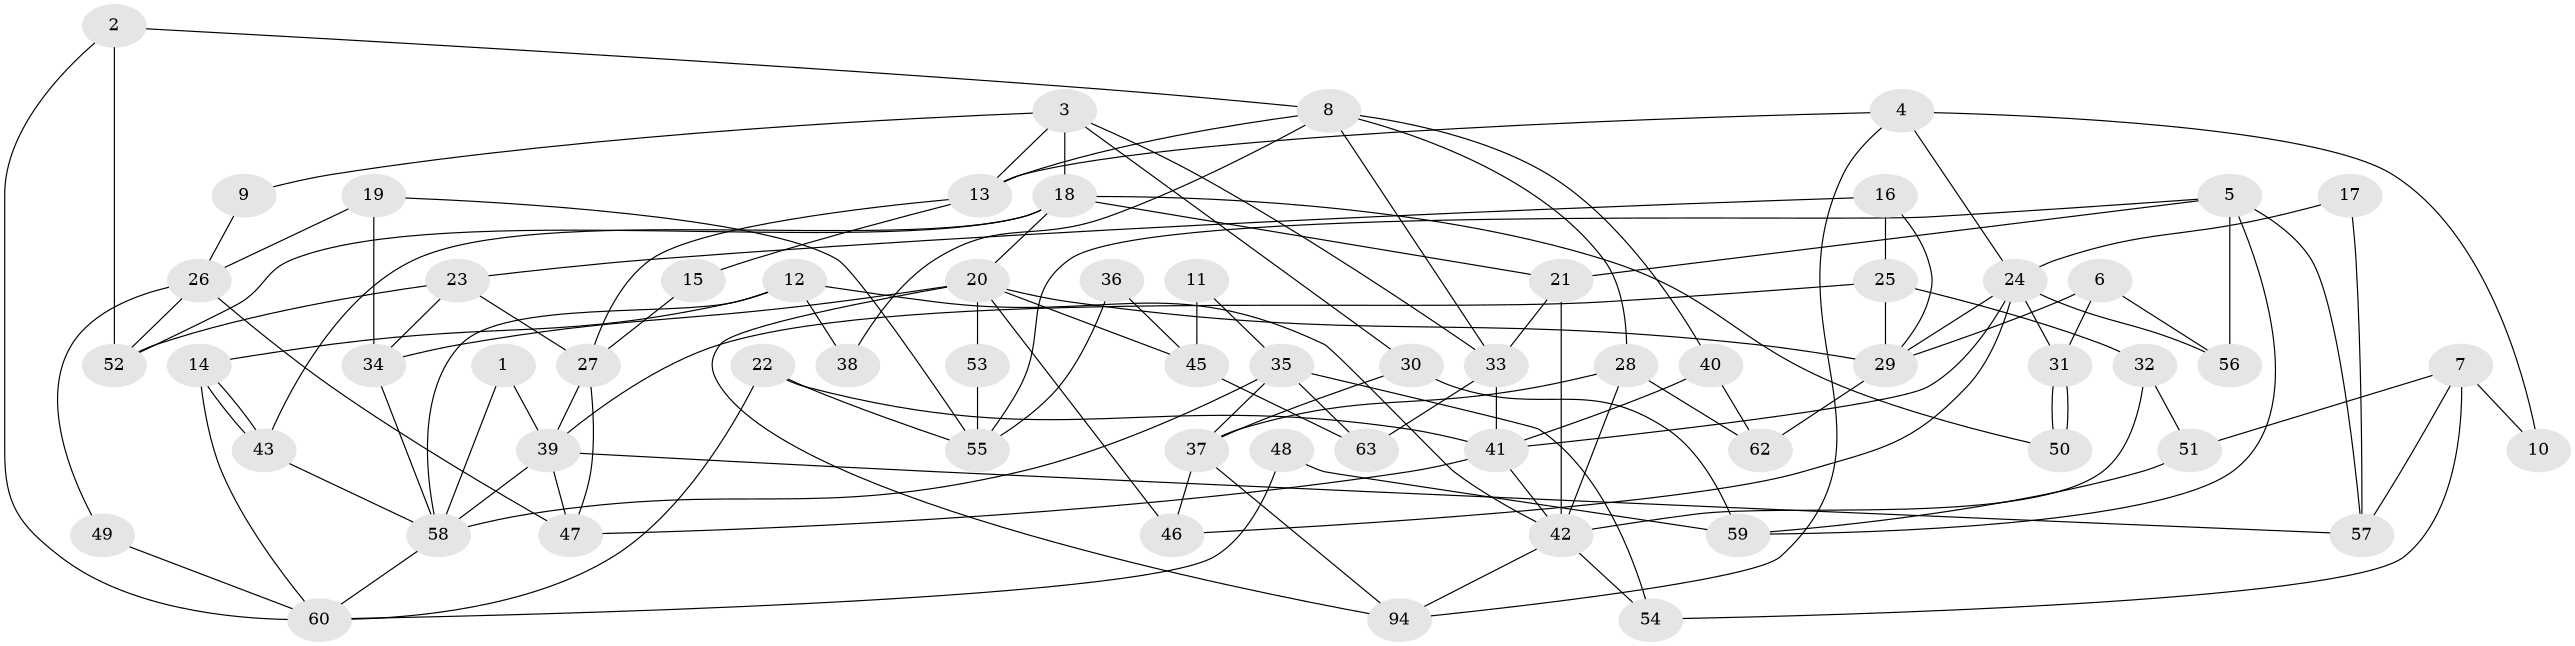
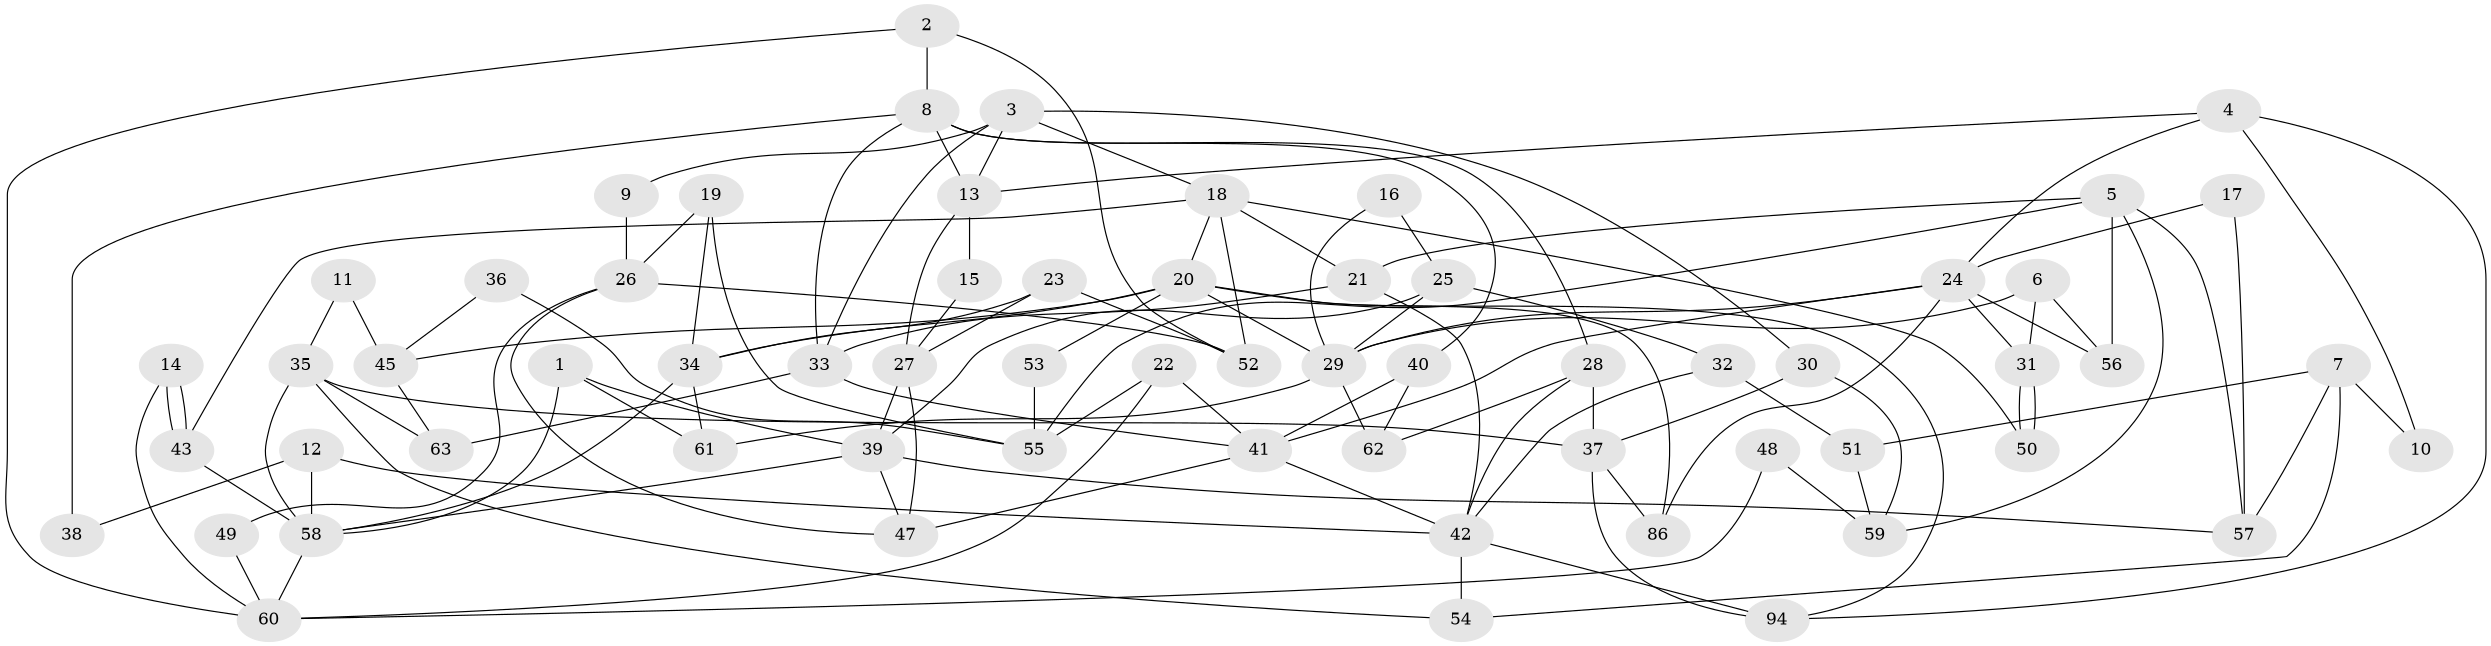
edge "16" -- "23": removed
edge "12" -- "14": removed
node "61": added
node "46": label "46" -> "86"
